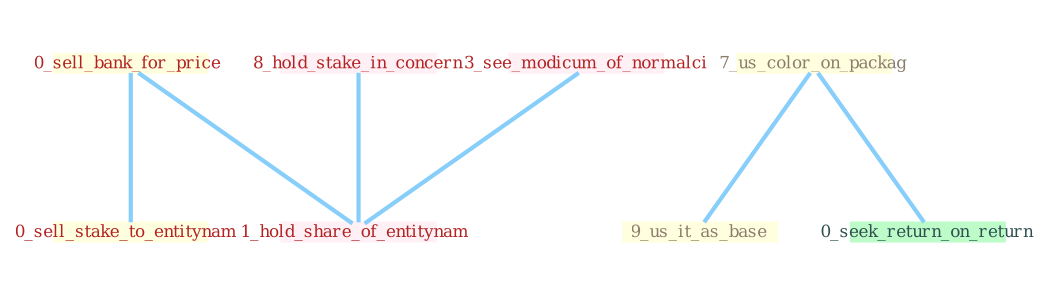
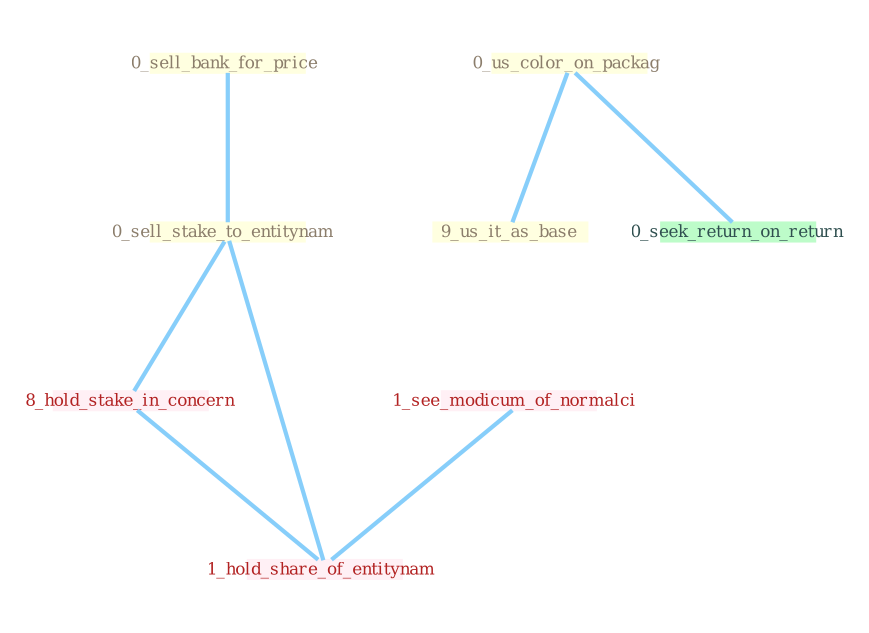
node "0_sell_bank_for_price": fontcolor #b22222 -> #8b7d6b
node "3_see_modicum_of_normalci": label "3_see_modicum_of_normalci" -> "1_see_modicum_of_normalci"
node "7_us_color_on_packag": label "7_us_color_on_packag" -> "0_us_color_on_packag"
edge "0_sell_bank_for_price" -- "1_hold_share_of_entitynam": now "0_sell_stake_to_entitynam" -- "1_hold_share_of_entitynam"
node "0_sell_stake_to_entitynam": fontcolor #b22222 -> #8b7d6b
edge "0_sell_stake_to_entitynam" -- "8_hold_stake_in_concern": added
